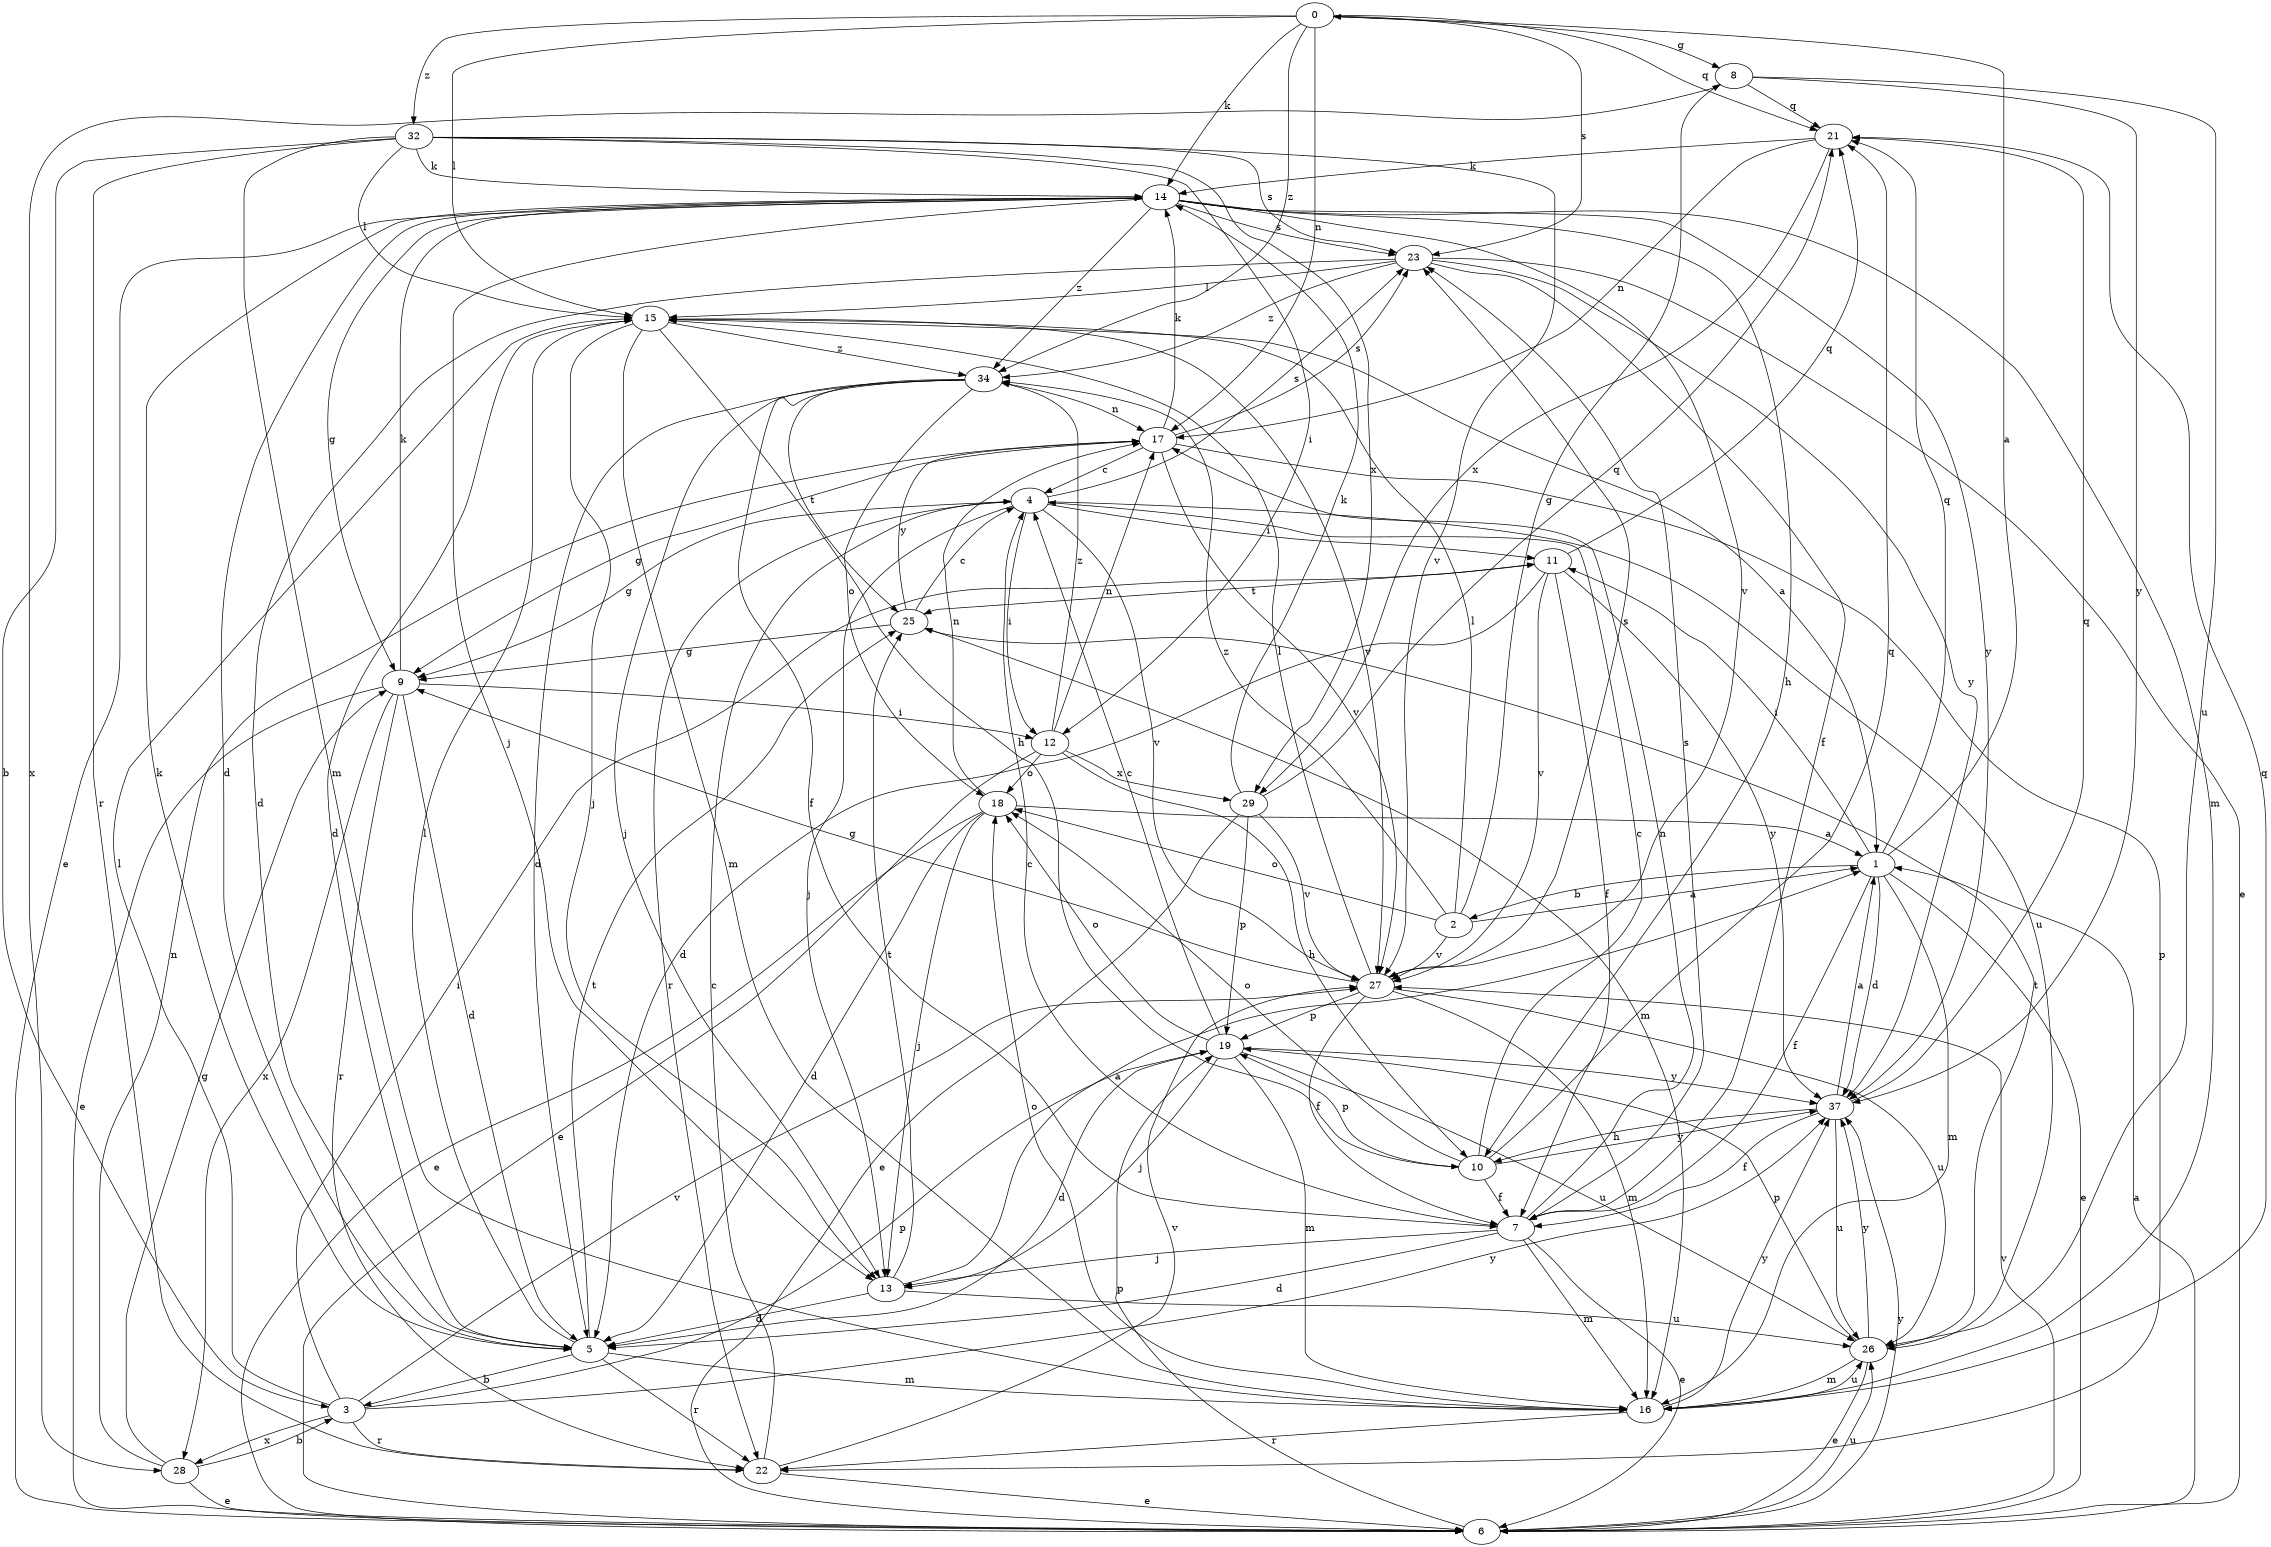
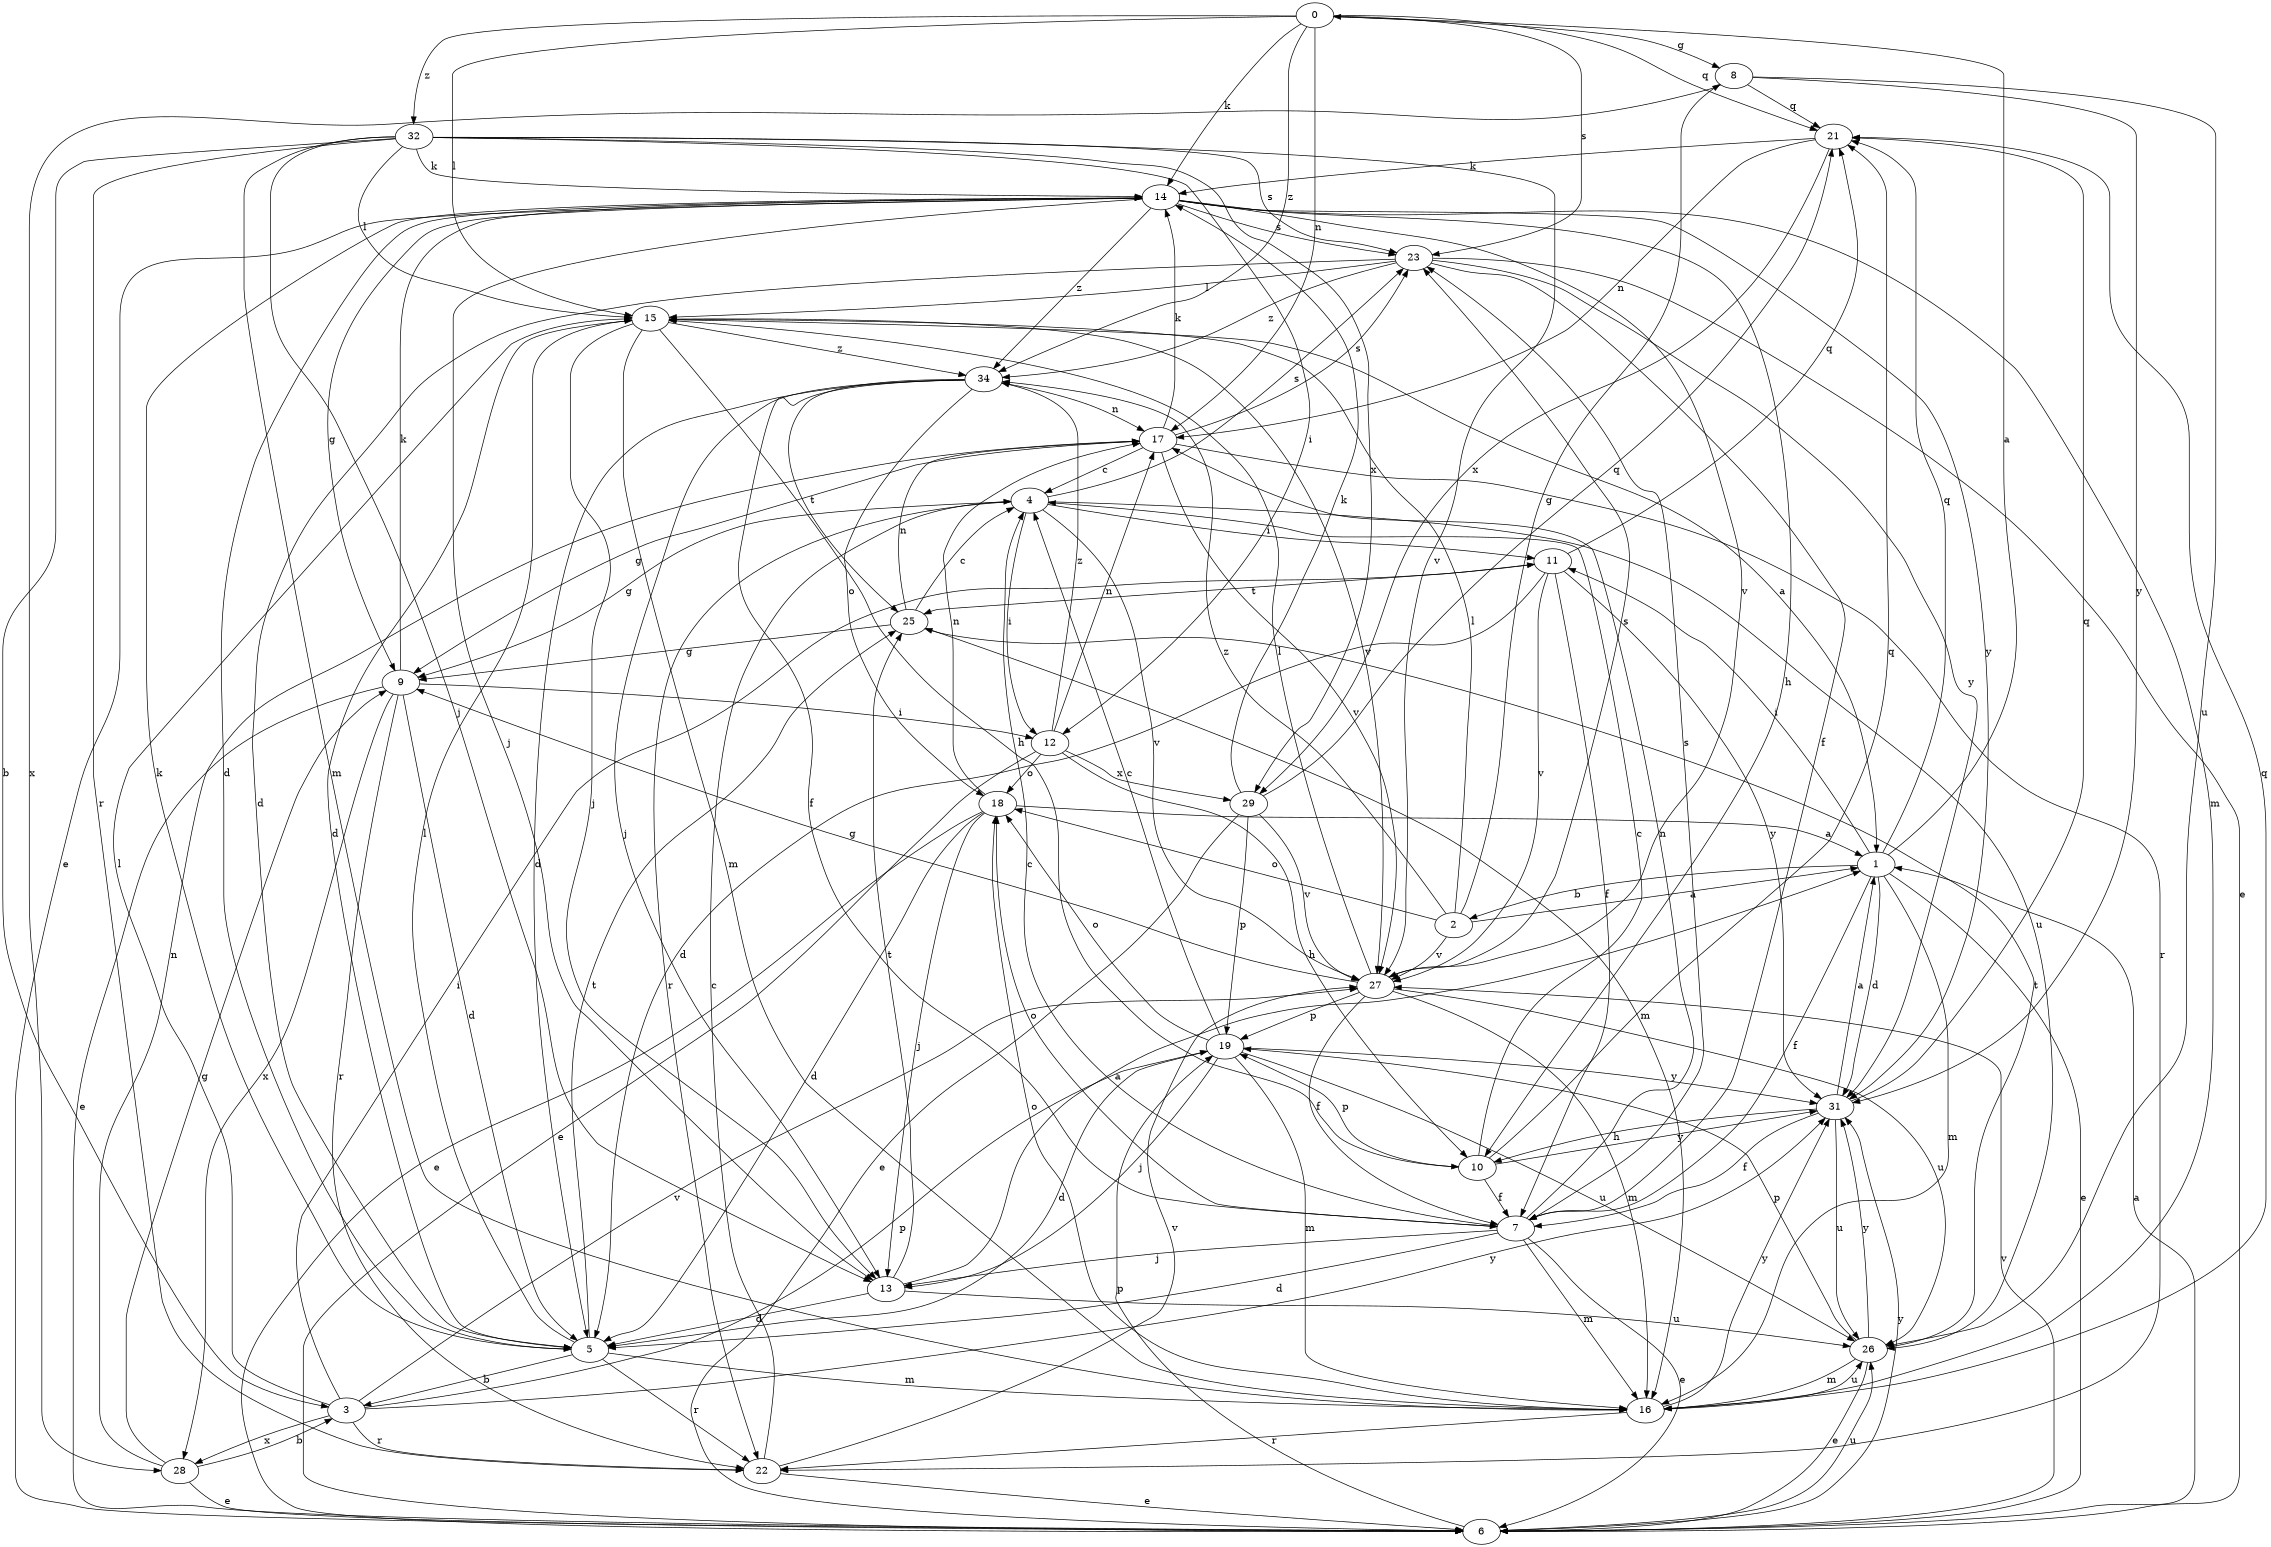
edge "25" -> "17": label "y" -> "n"
edge "4" -> "13": now "32" -> "13"
edge "17" -> "22": label "p" -> "r"
edge "10" -> "18": now "7" -> "18"
node "37": label "37" -> "31"
